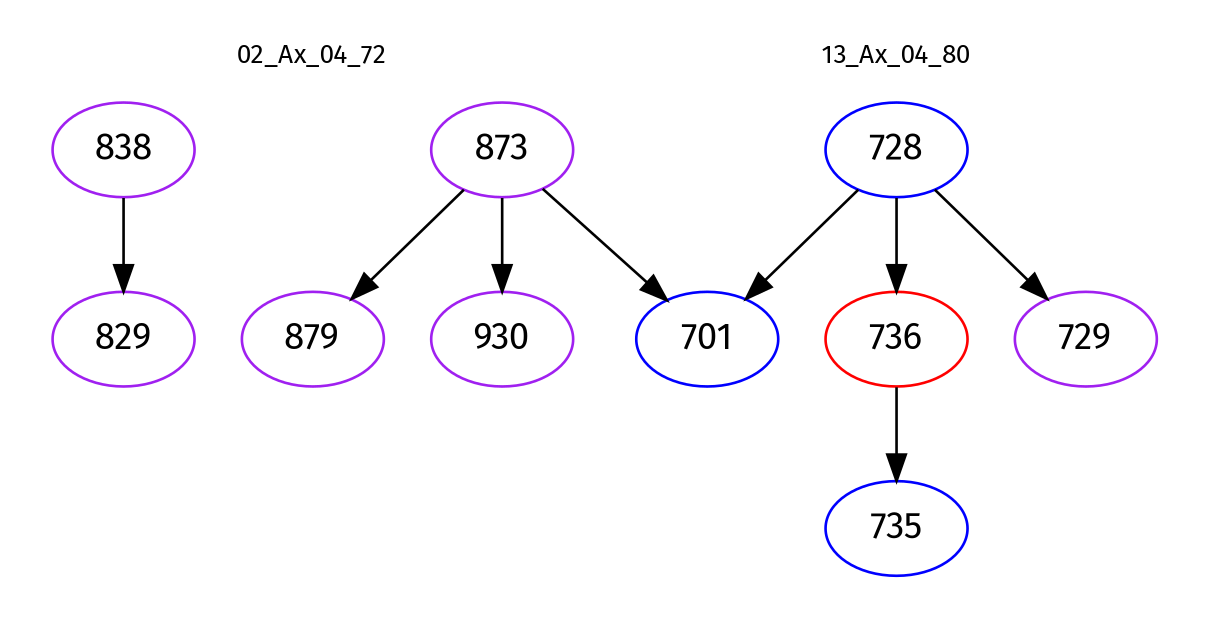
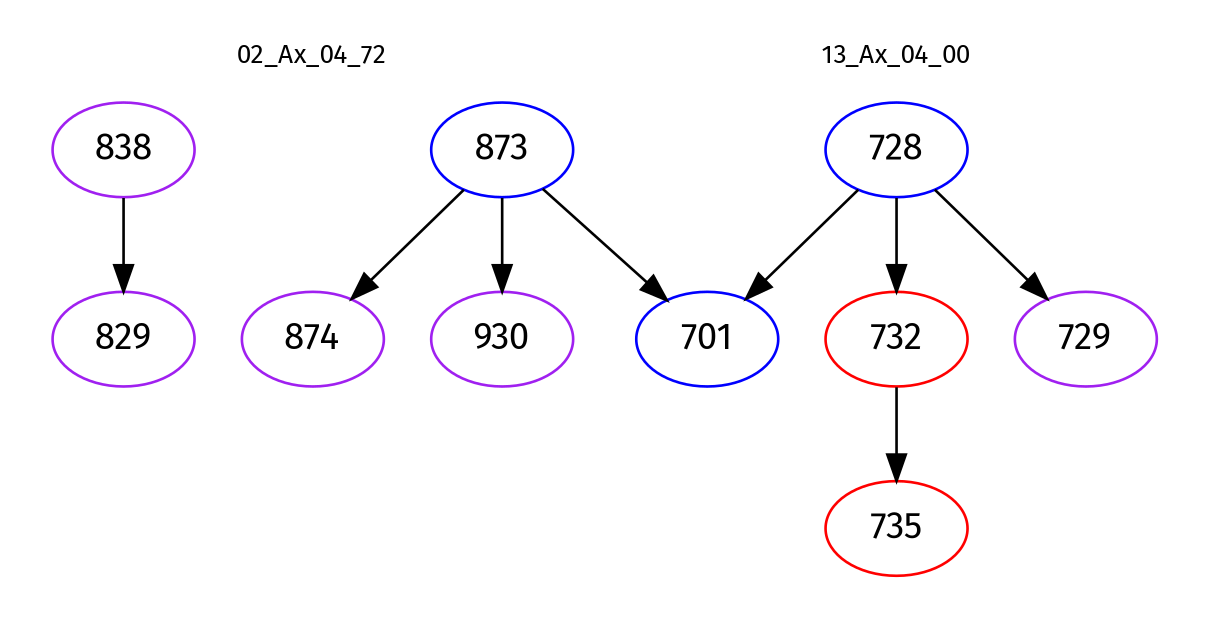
cluster "13_Ax_04_80": label "13_Ax_04_80" -> "13_Ax_04_00"
node "873": color purple -> blue
node "879": label "879" -> "874"
node "736": label "736" -> "732"
node "735": color blue -> red
